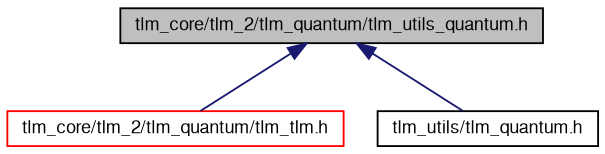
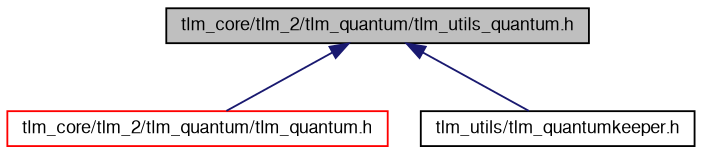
node "tlm_core/tlm_2/tlm_quantum/tlm_tlm.h": label "tlm_core/tlm_2/tlm_quantum/tlm_tlm.h" -> "tlm_core/tlm_2/tlm_quantum/tlm_quantum.h"
node "tlm_utils/tlm_quantum.h": label "tlm_utils/tlm_quantum.h" -> "tlm_utils/tlm_quantumkeeper.h"
